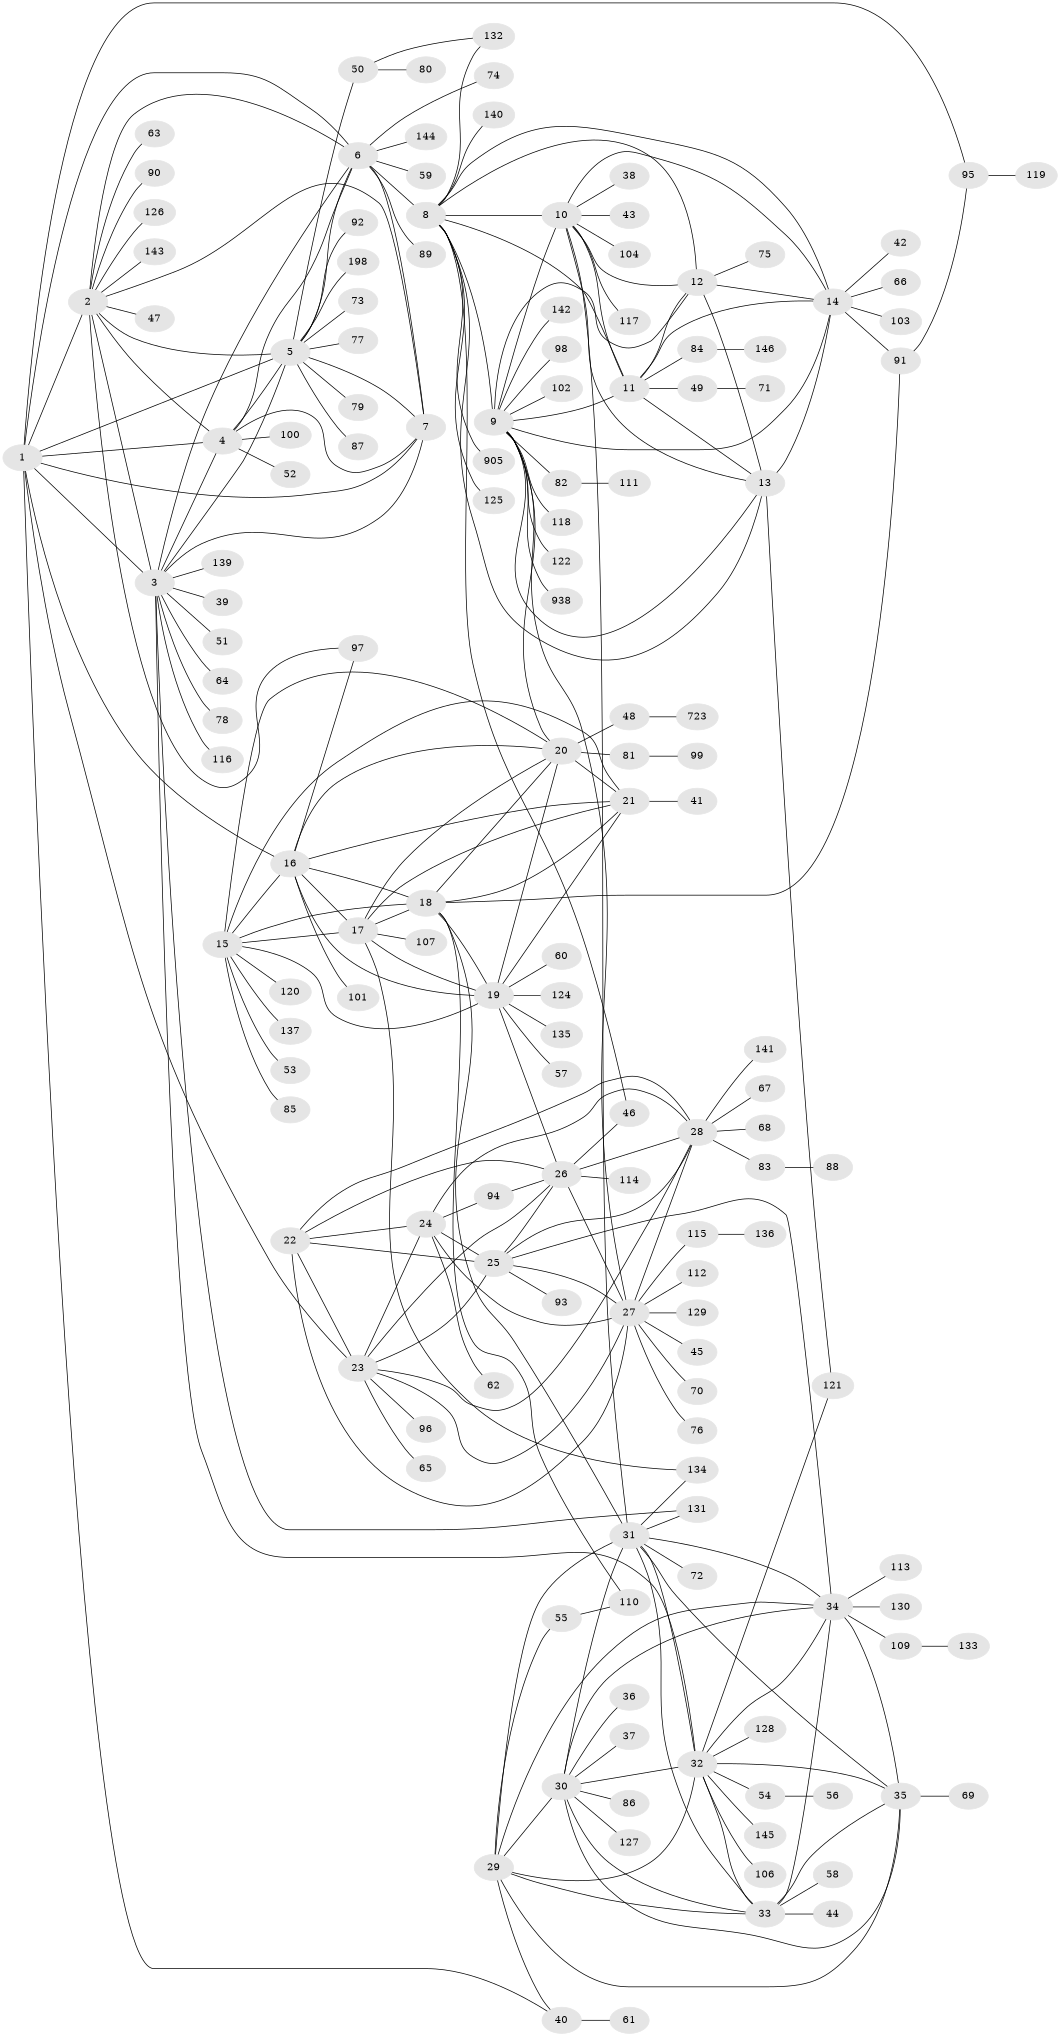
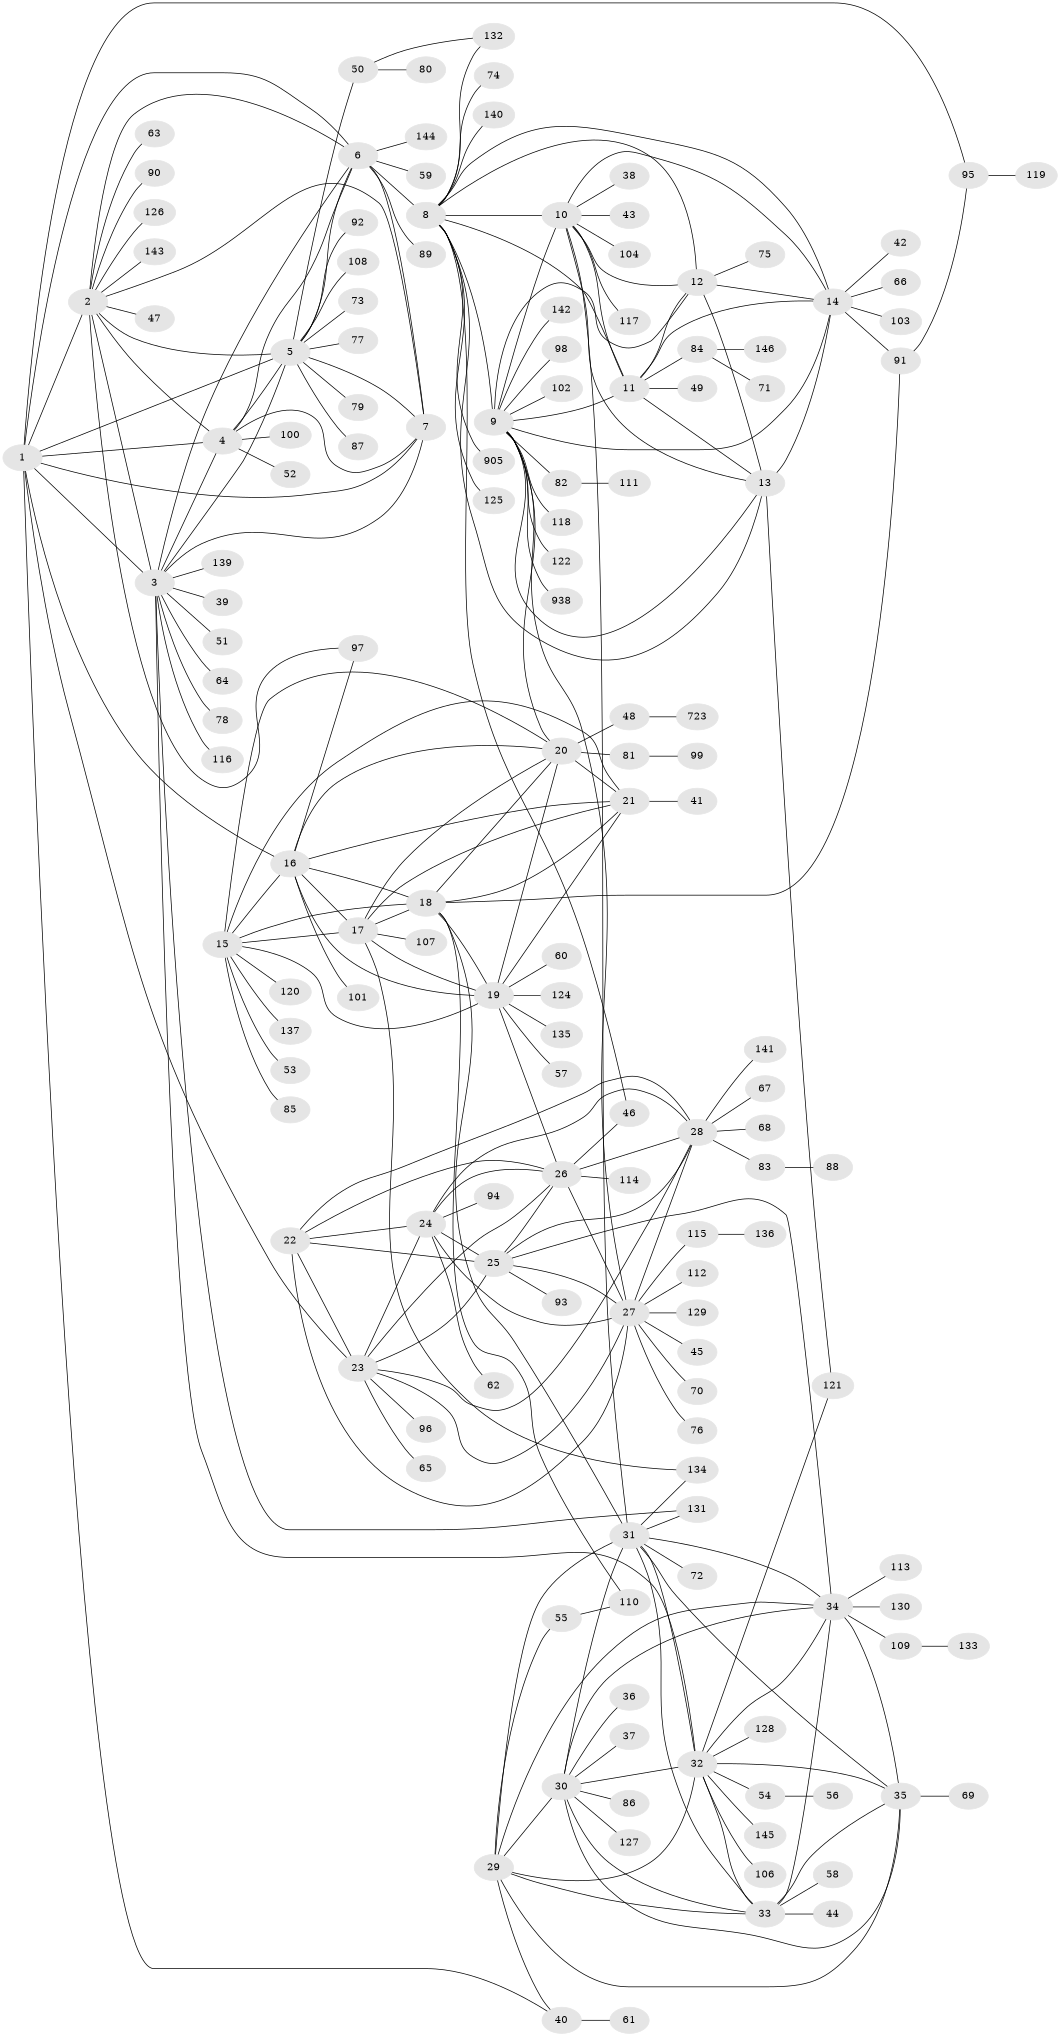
edge "74" -- "6": now "74" -- "8"
node "198": label "198" -> "108"
edge "49" -- "71": now "84" -- "71"
edge "26" -- "94": now "26" -- "24"
